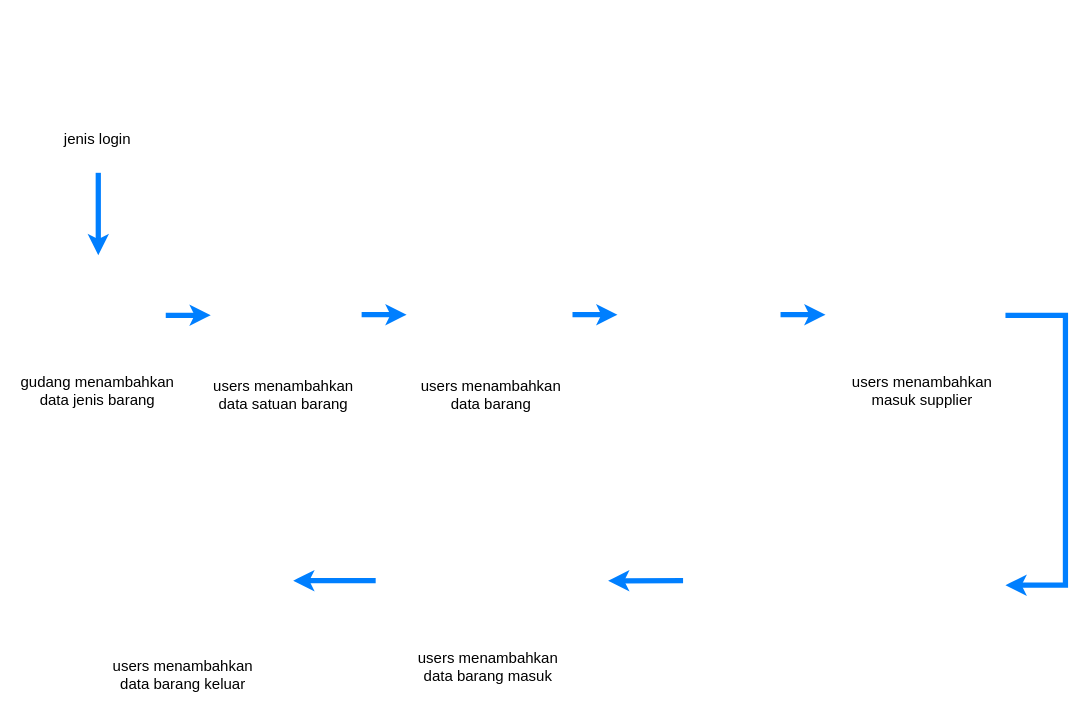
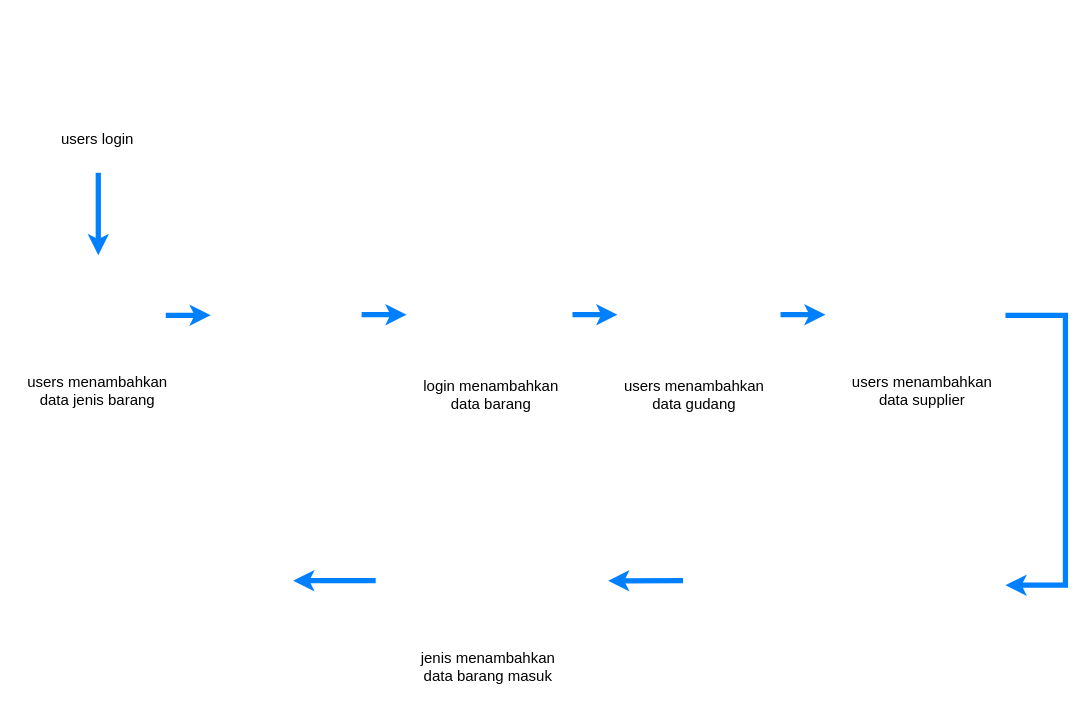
node "jenis login": label "jenis login" -> "users login"
node "gudang menambahkan data jenis barang": label "gudang menambahkan data jenis barang" -> "users menambahkan data jenis barang"
node "users menambahkan masuk supplier": label "users menambahkan masuk supplier" -> "users menambahkan data supplier"
node "users menambahkan data satuan barang": removed
node "users menambahkan data barang": label "users menambahkan data barang" -> "login menambahkan data barang"
node "users menambahkan data gudang": added
node "users menambahkan data barang masuk": label "users menambahkan data barang masuk" -> "jenis menambahkan data barang masuk"
node "users menambahkan data barang keluar": removed
